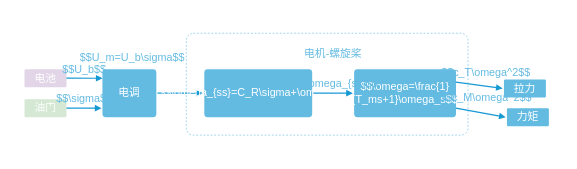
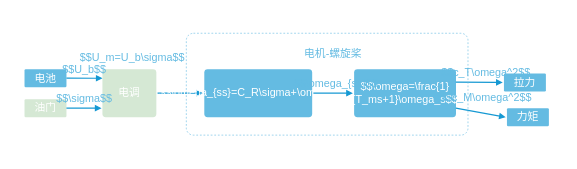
node "电池": fillcolor #e1d5e7 -> #64bbe2
node "拉力": moved (525, 89) -> (525, 83)
node "电调": fillcolor #64bbe2 -> #d5e8d4
